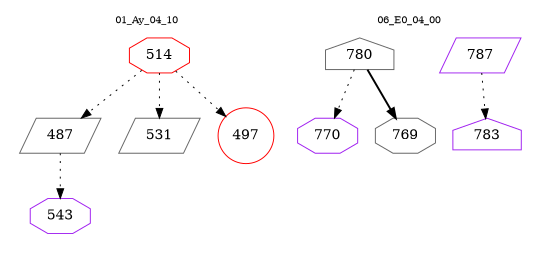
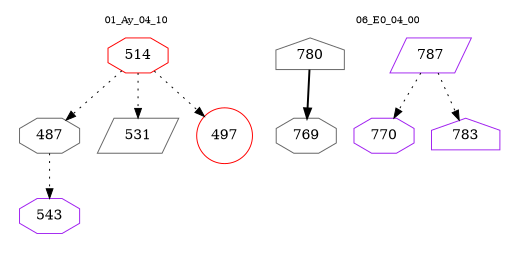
edge "780" -> "770": now "787" -> "770"
node "487": shape parallelogram -> octagon
